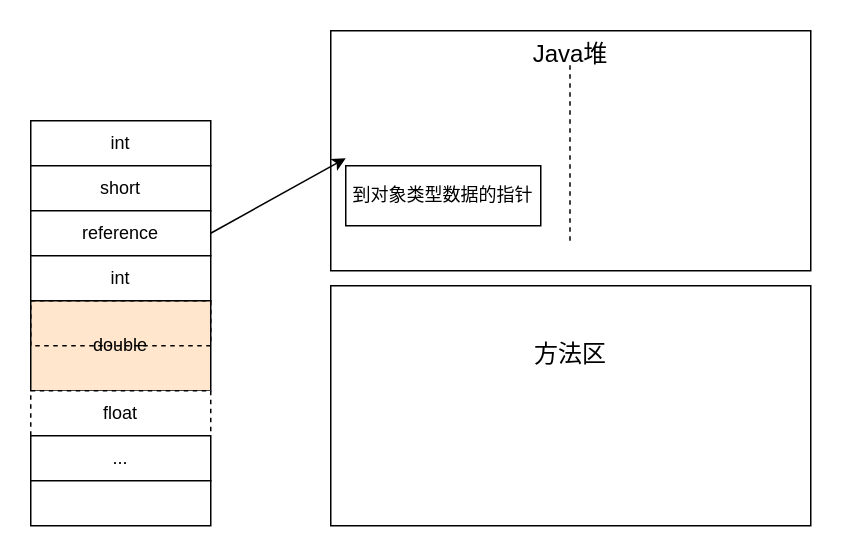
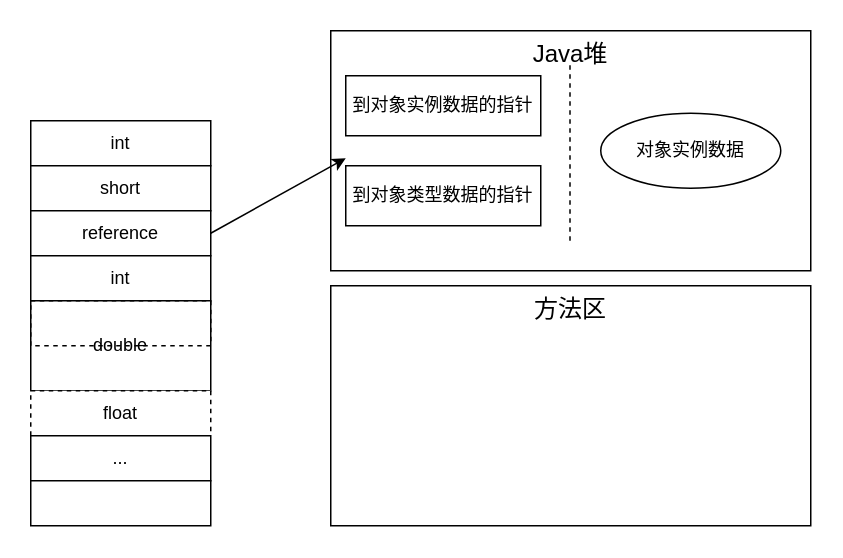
node "到对象实例数据的指针": added
node "对象实例数据": added
node "double": fillcolor #ffe6cc -> #ffffff
node "方法区": moved (571, 353) -> (571, 308)
